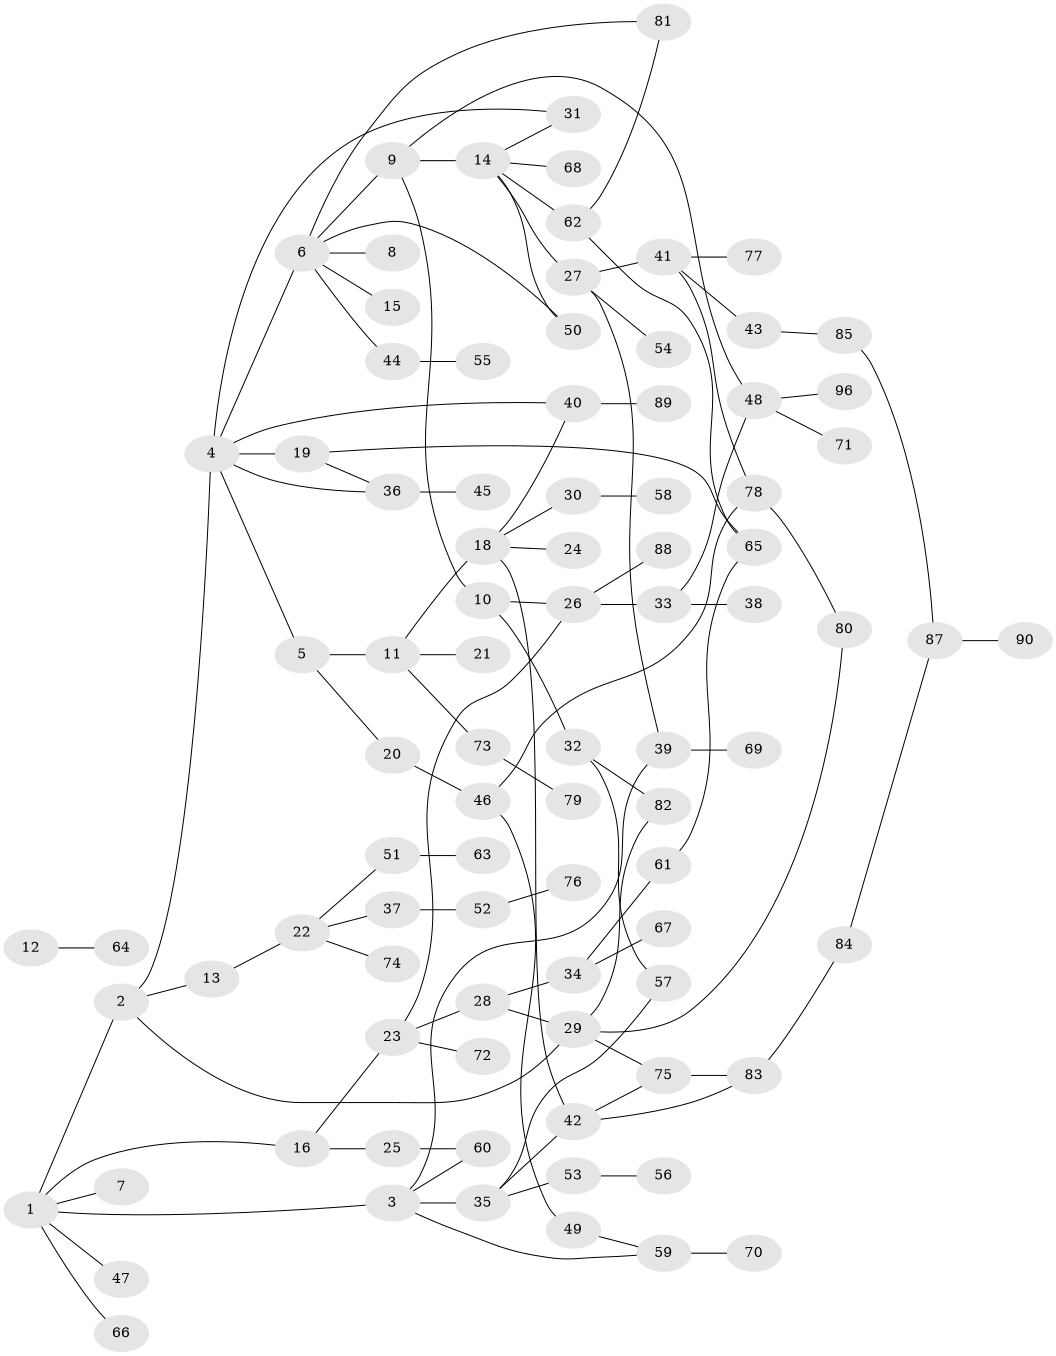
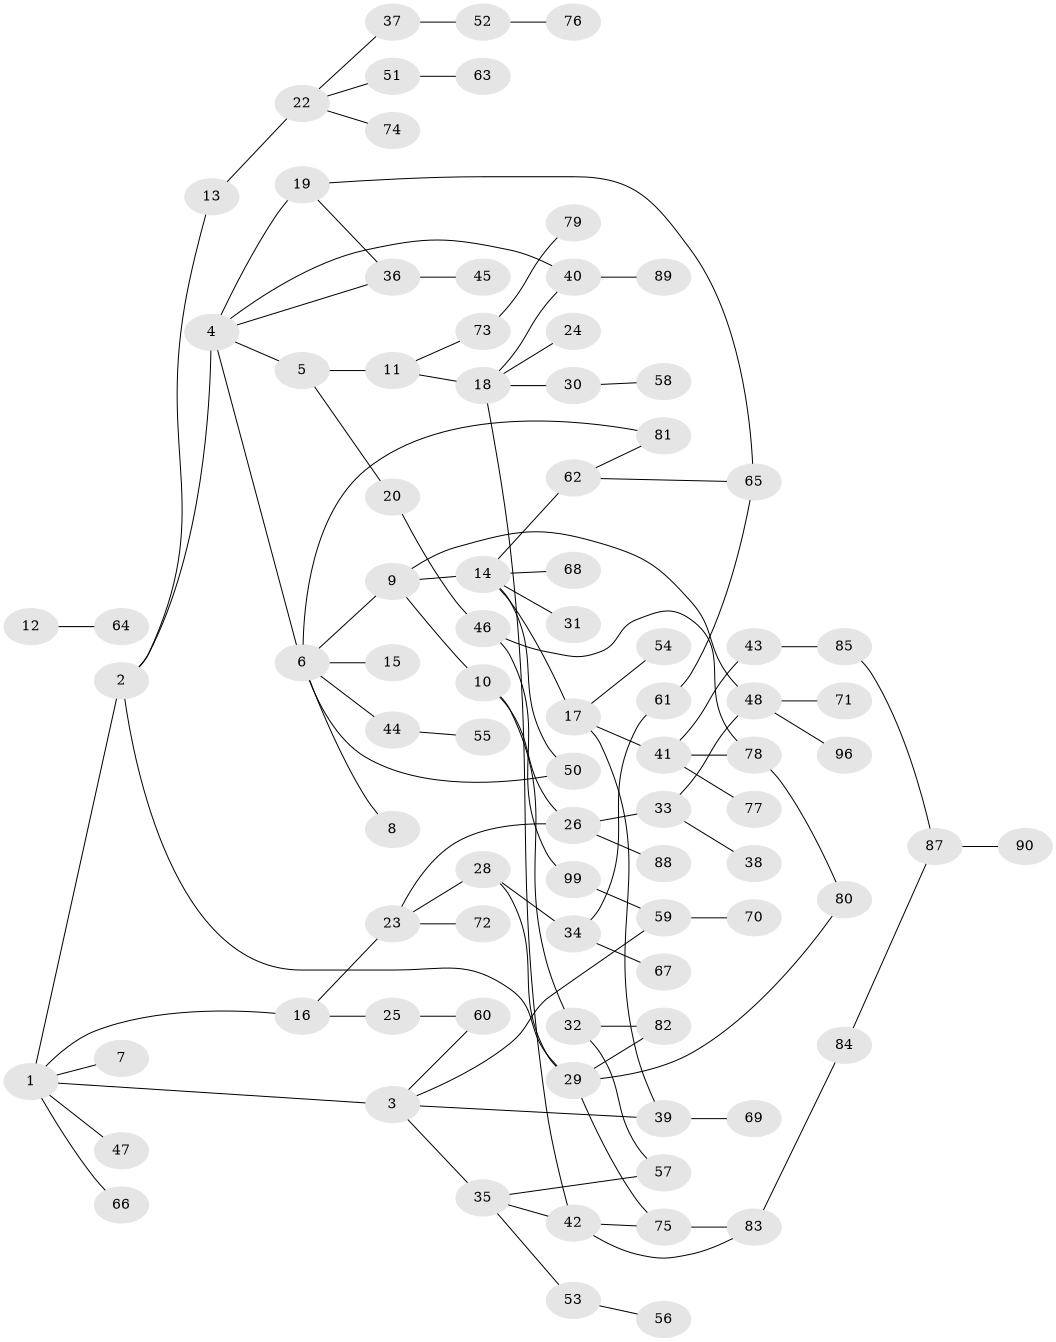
edge "31" -- "4": removed
node "27": label "27" -> "17"
node "21": removed
node "49": label "49" -> "99"
